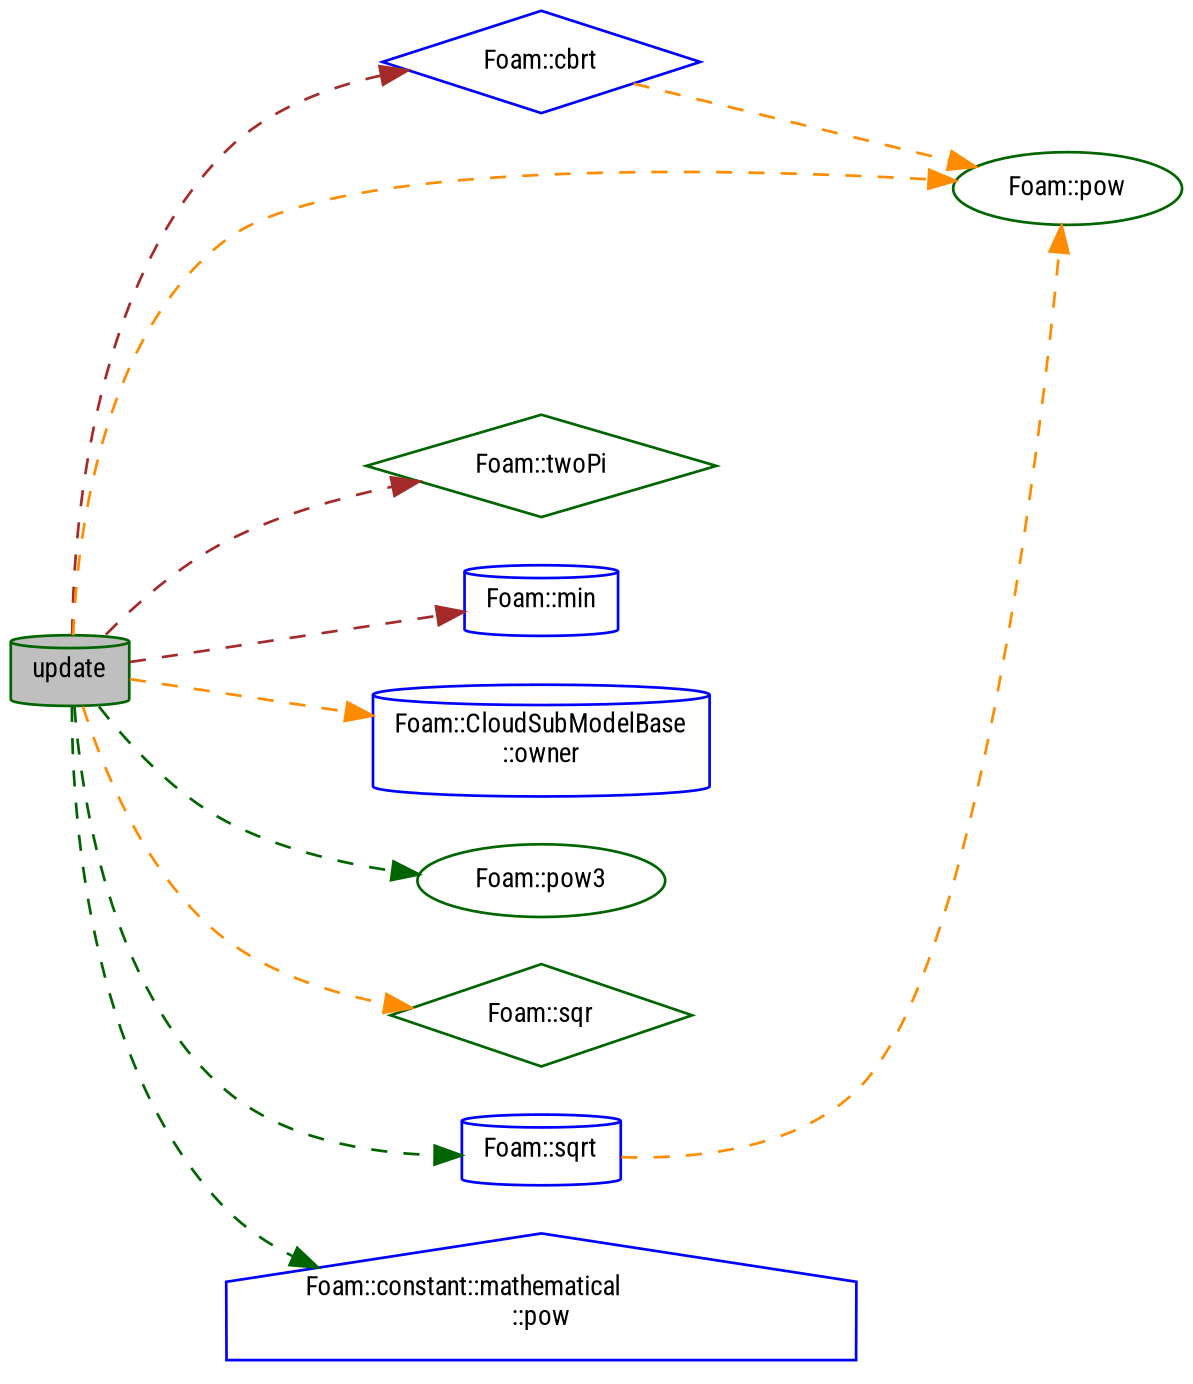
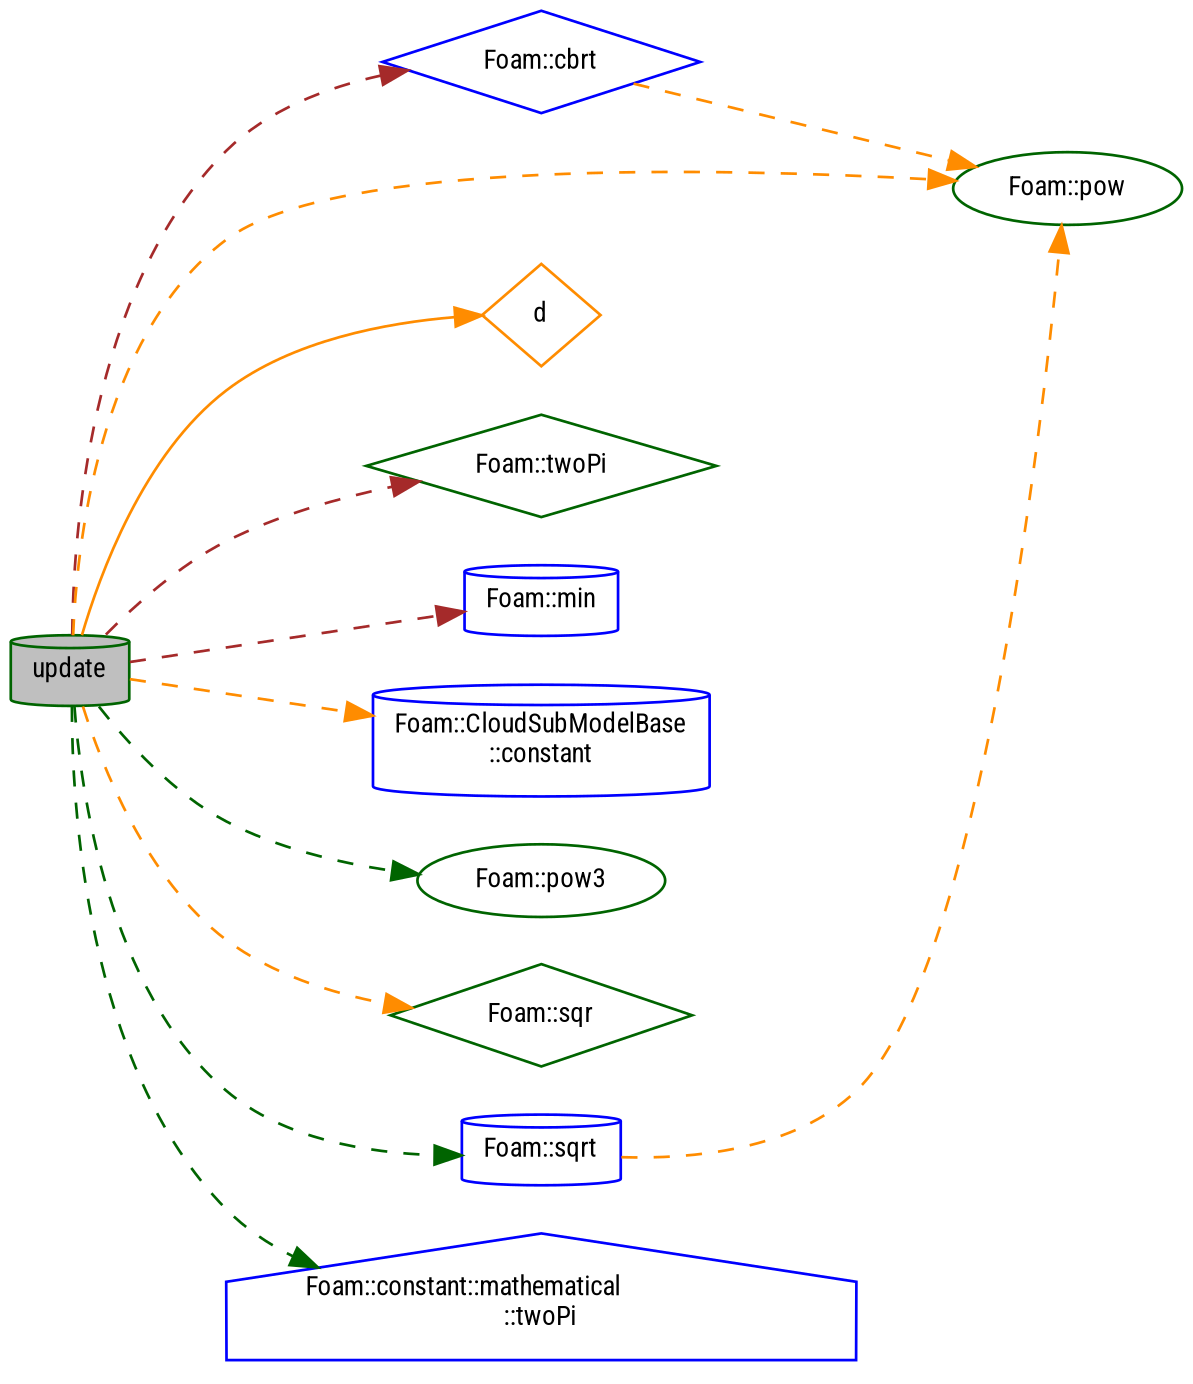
node "d": added
node "Foam::CloudSubModelBase ::owner": label "Foam::CloudSubModelBase ::owner" -> "Foam::CloudSubModelBase ::constant"
node "Foam::constant::mathematical ::pow": label "Foam::constant::mathematical ::pow" -> "Foam::constant::mathematical ::twoPi"
